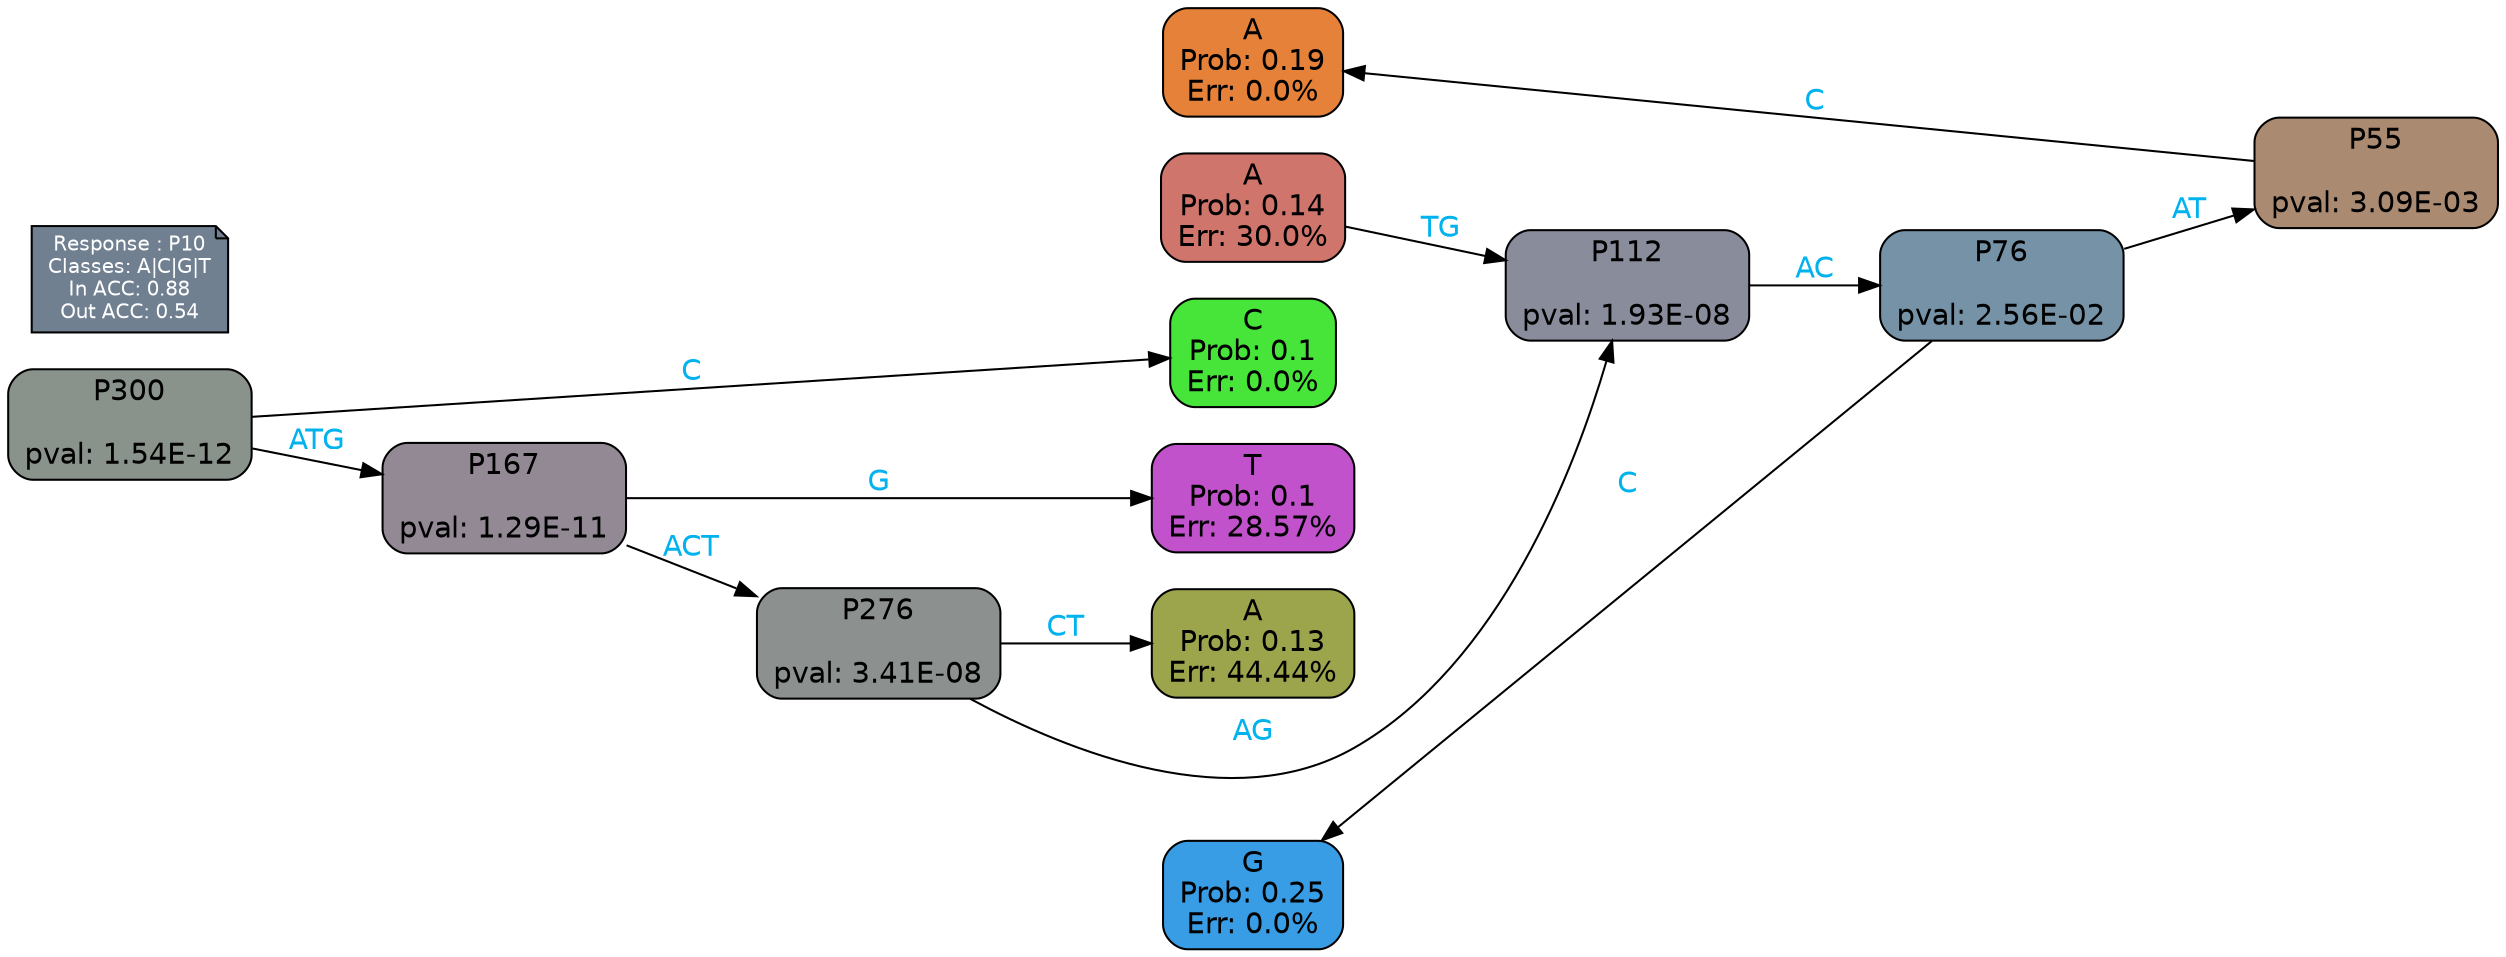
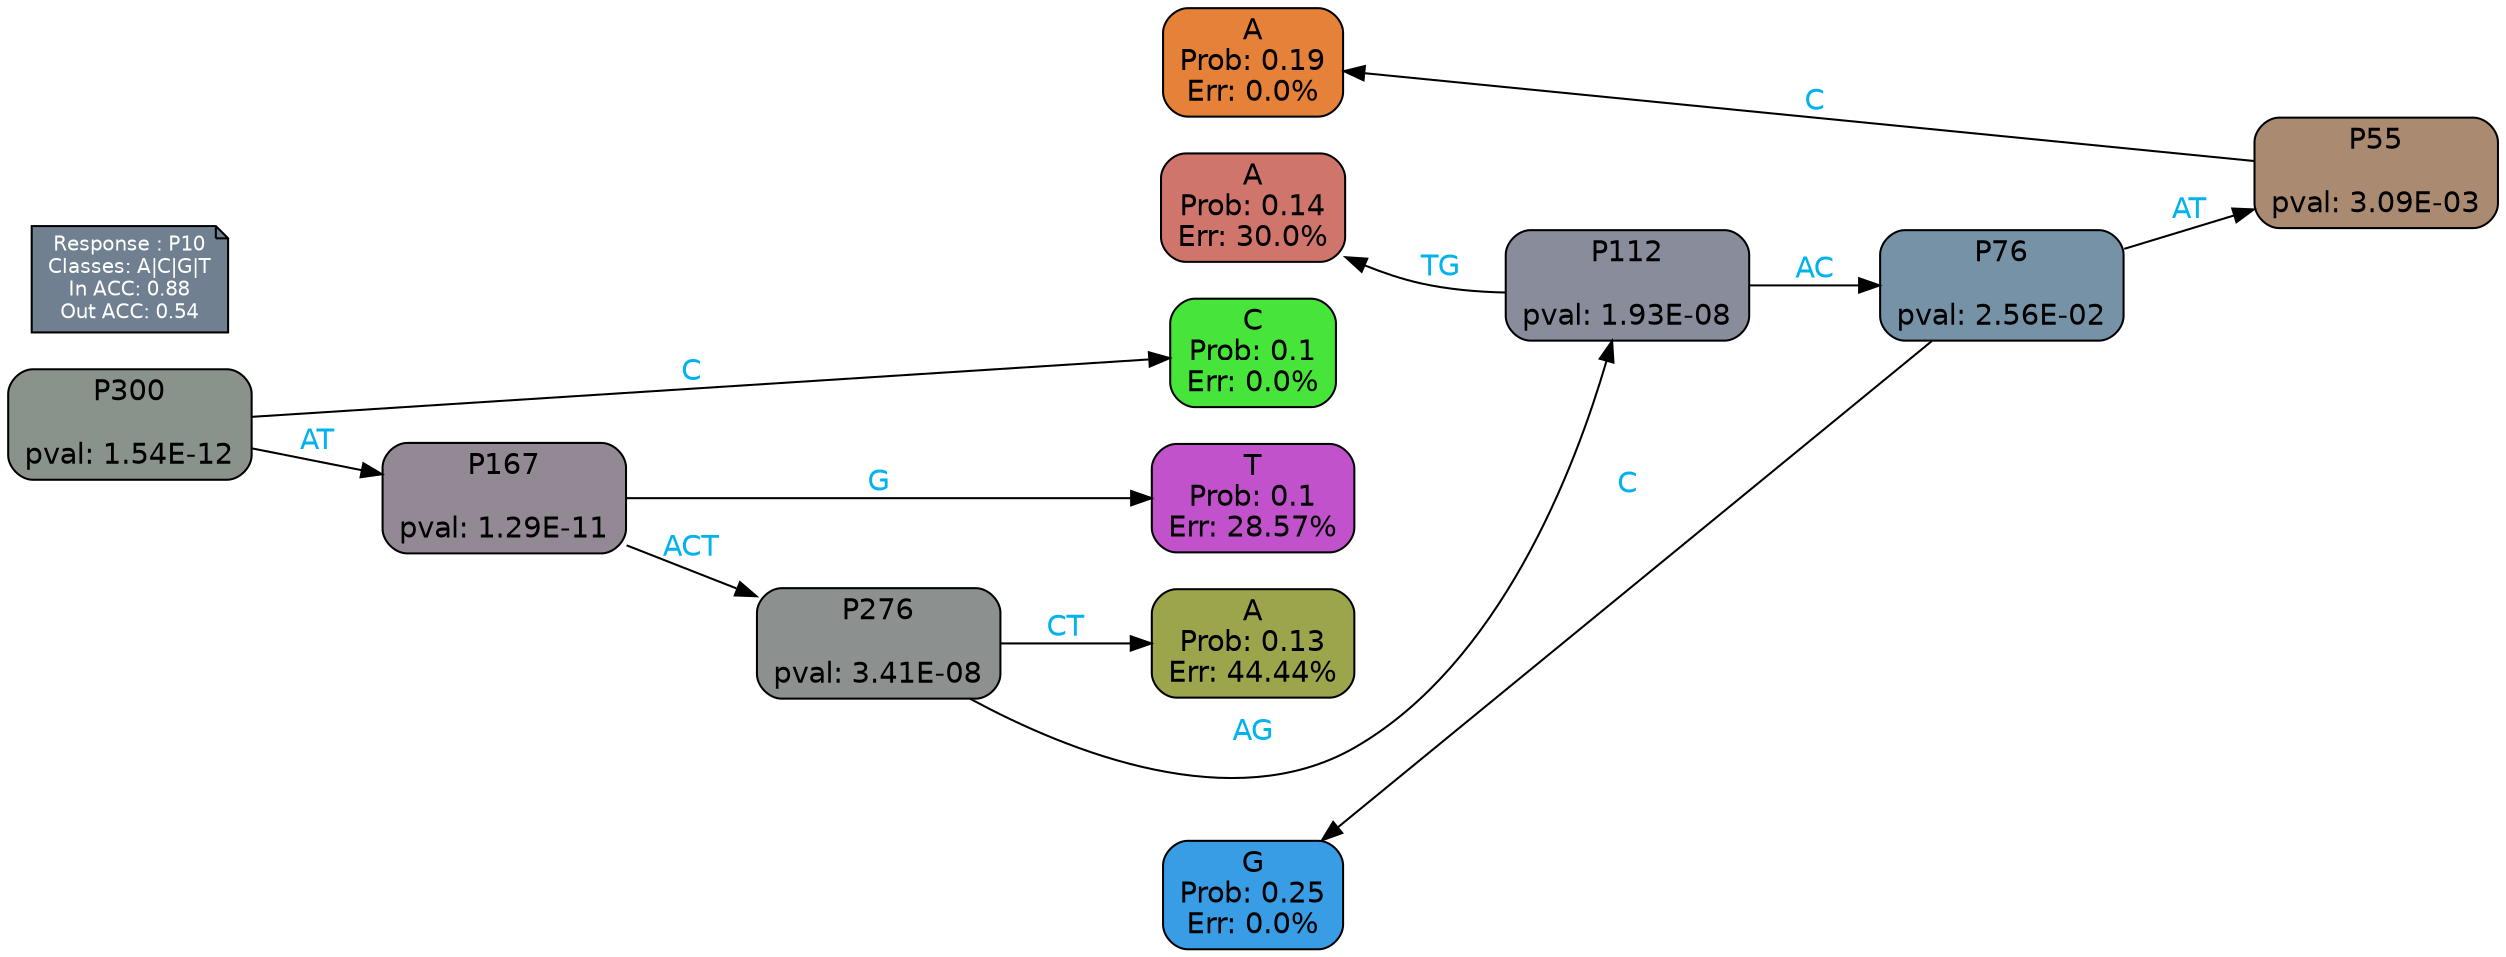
edge "A Prob: 0.14 Err: 30.0%" -> "P112 pval: 1.93E-08": reversed
edge "P300 pval: 1.54E-12" -> "P167 pval: 1.29E-11": label "ATG" -> "AT"
